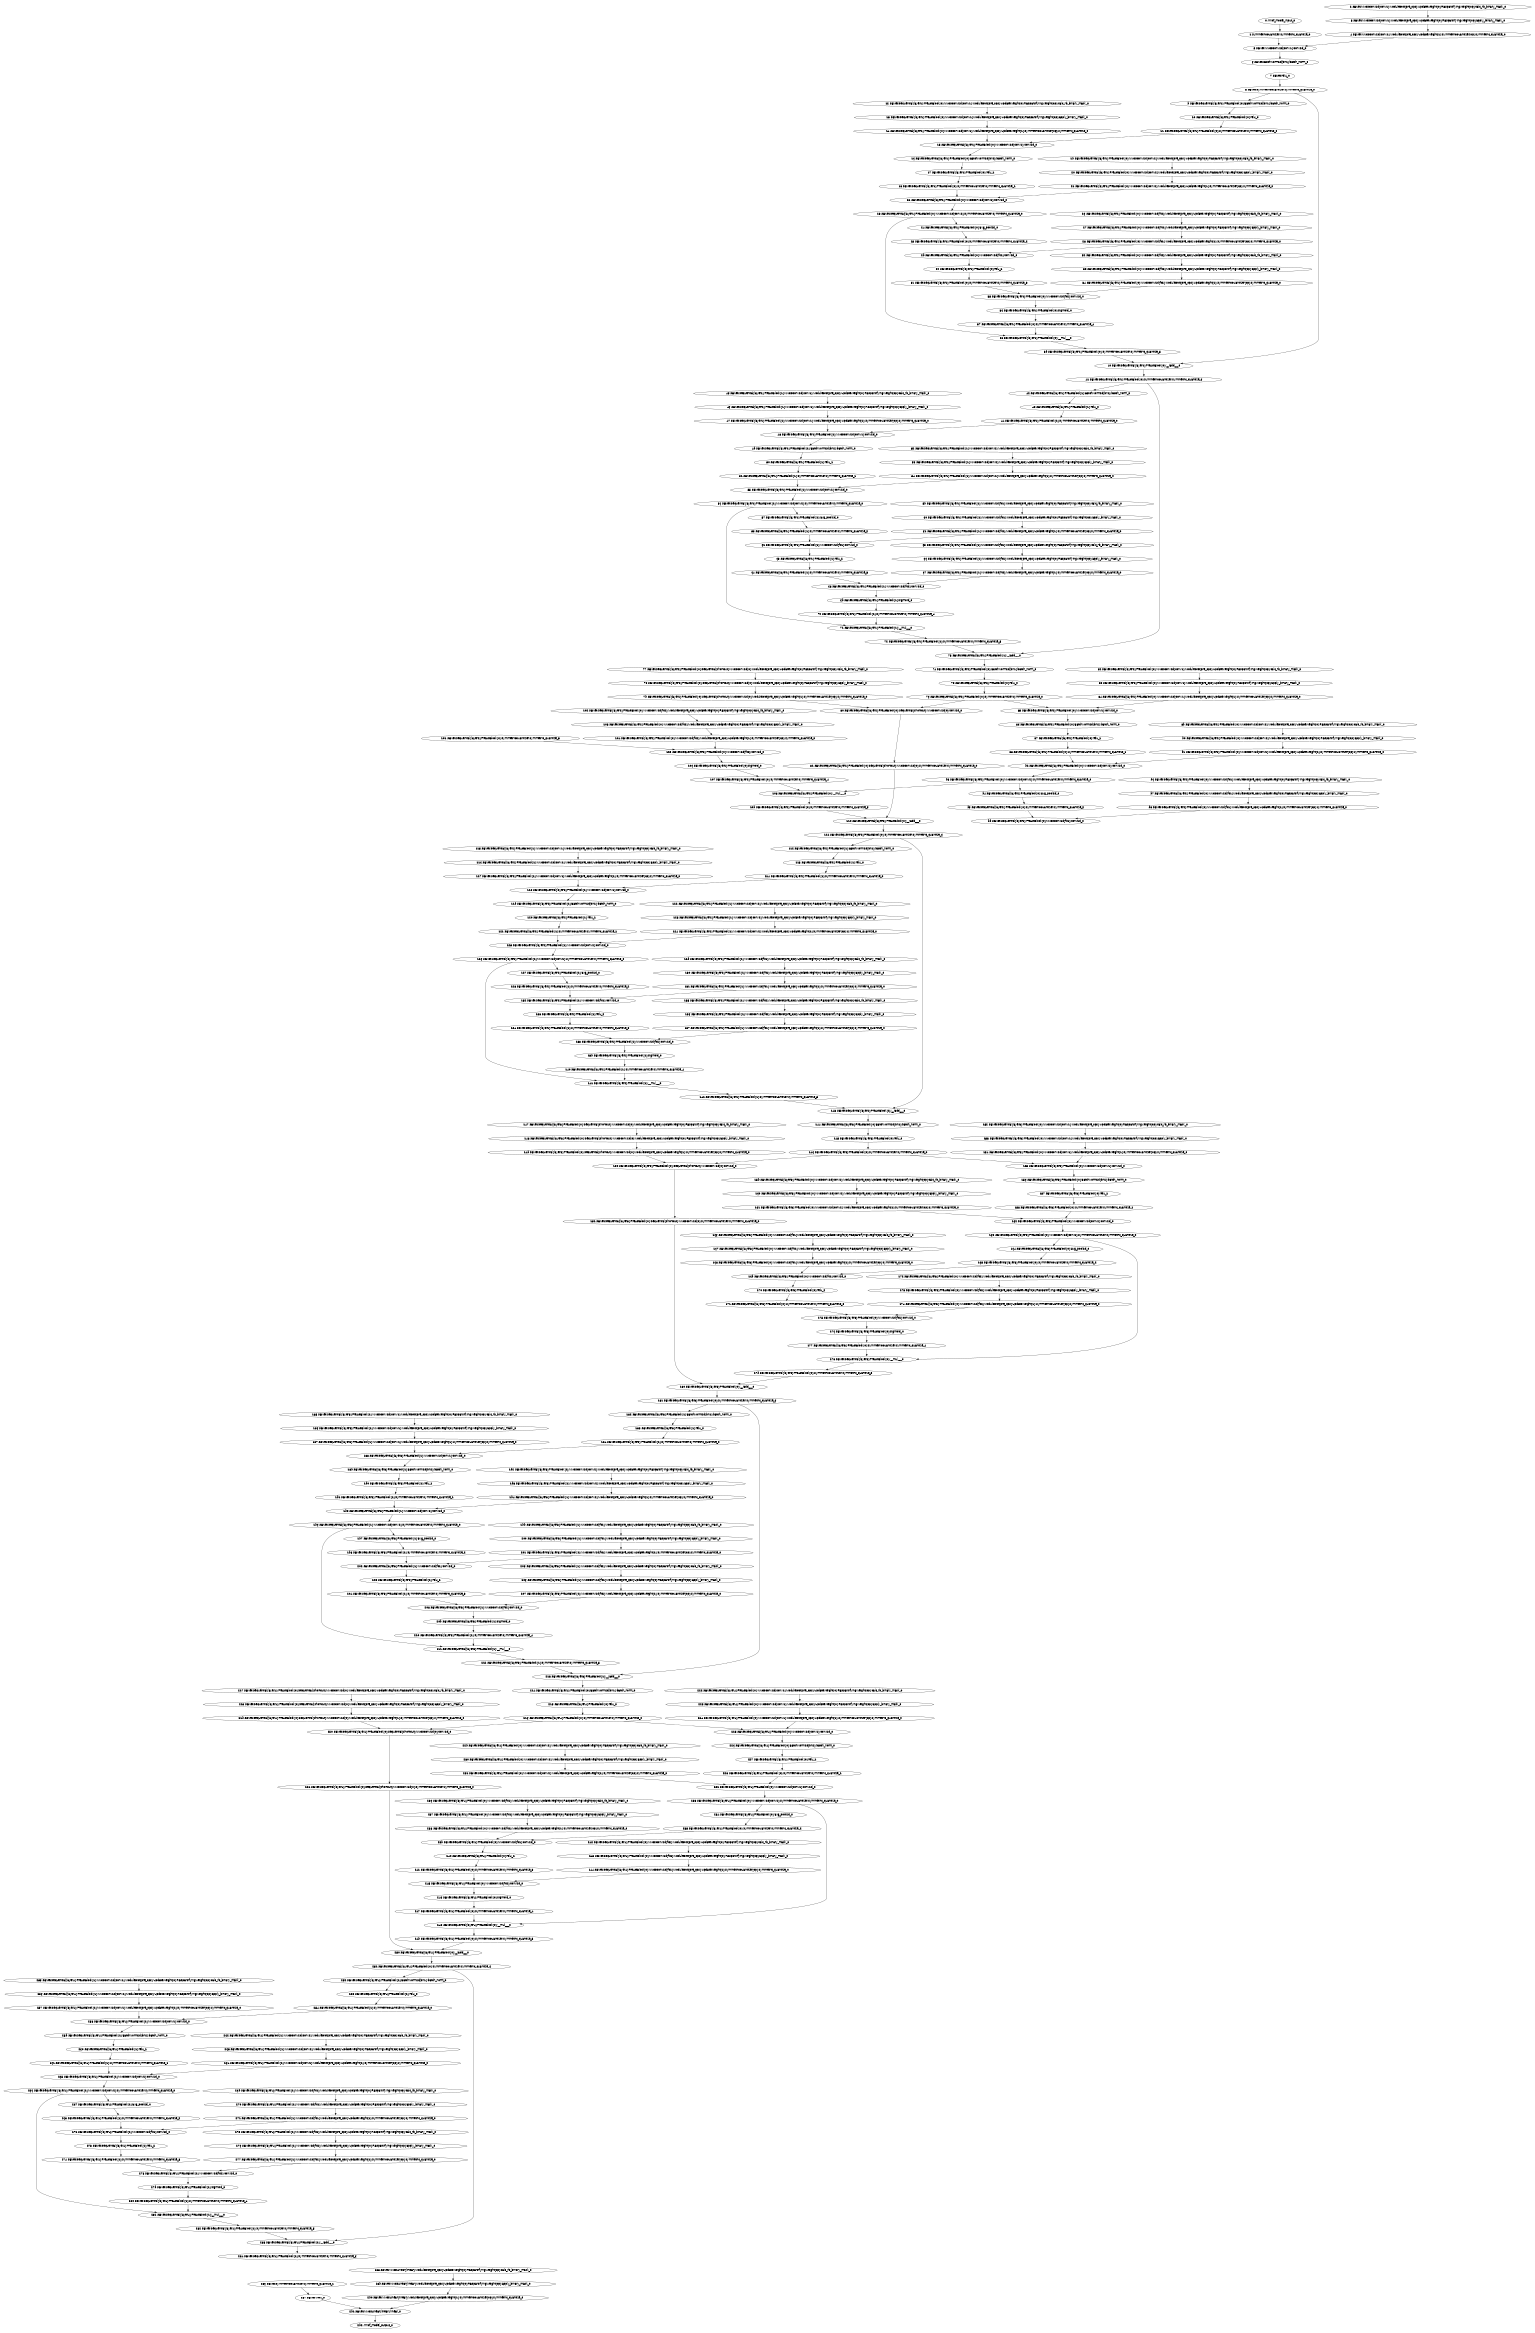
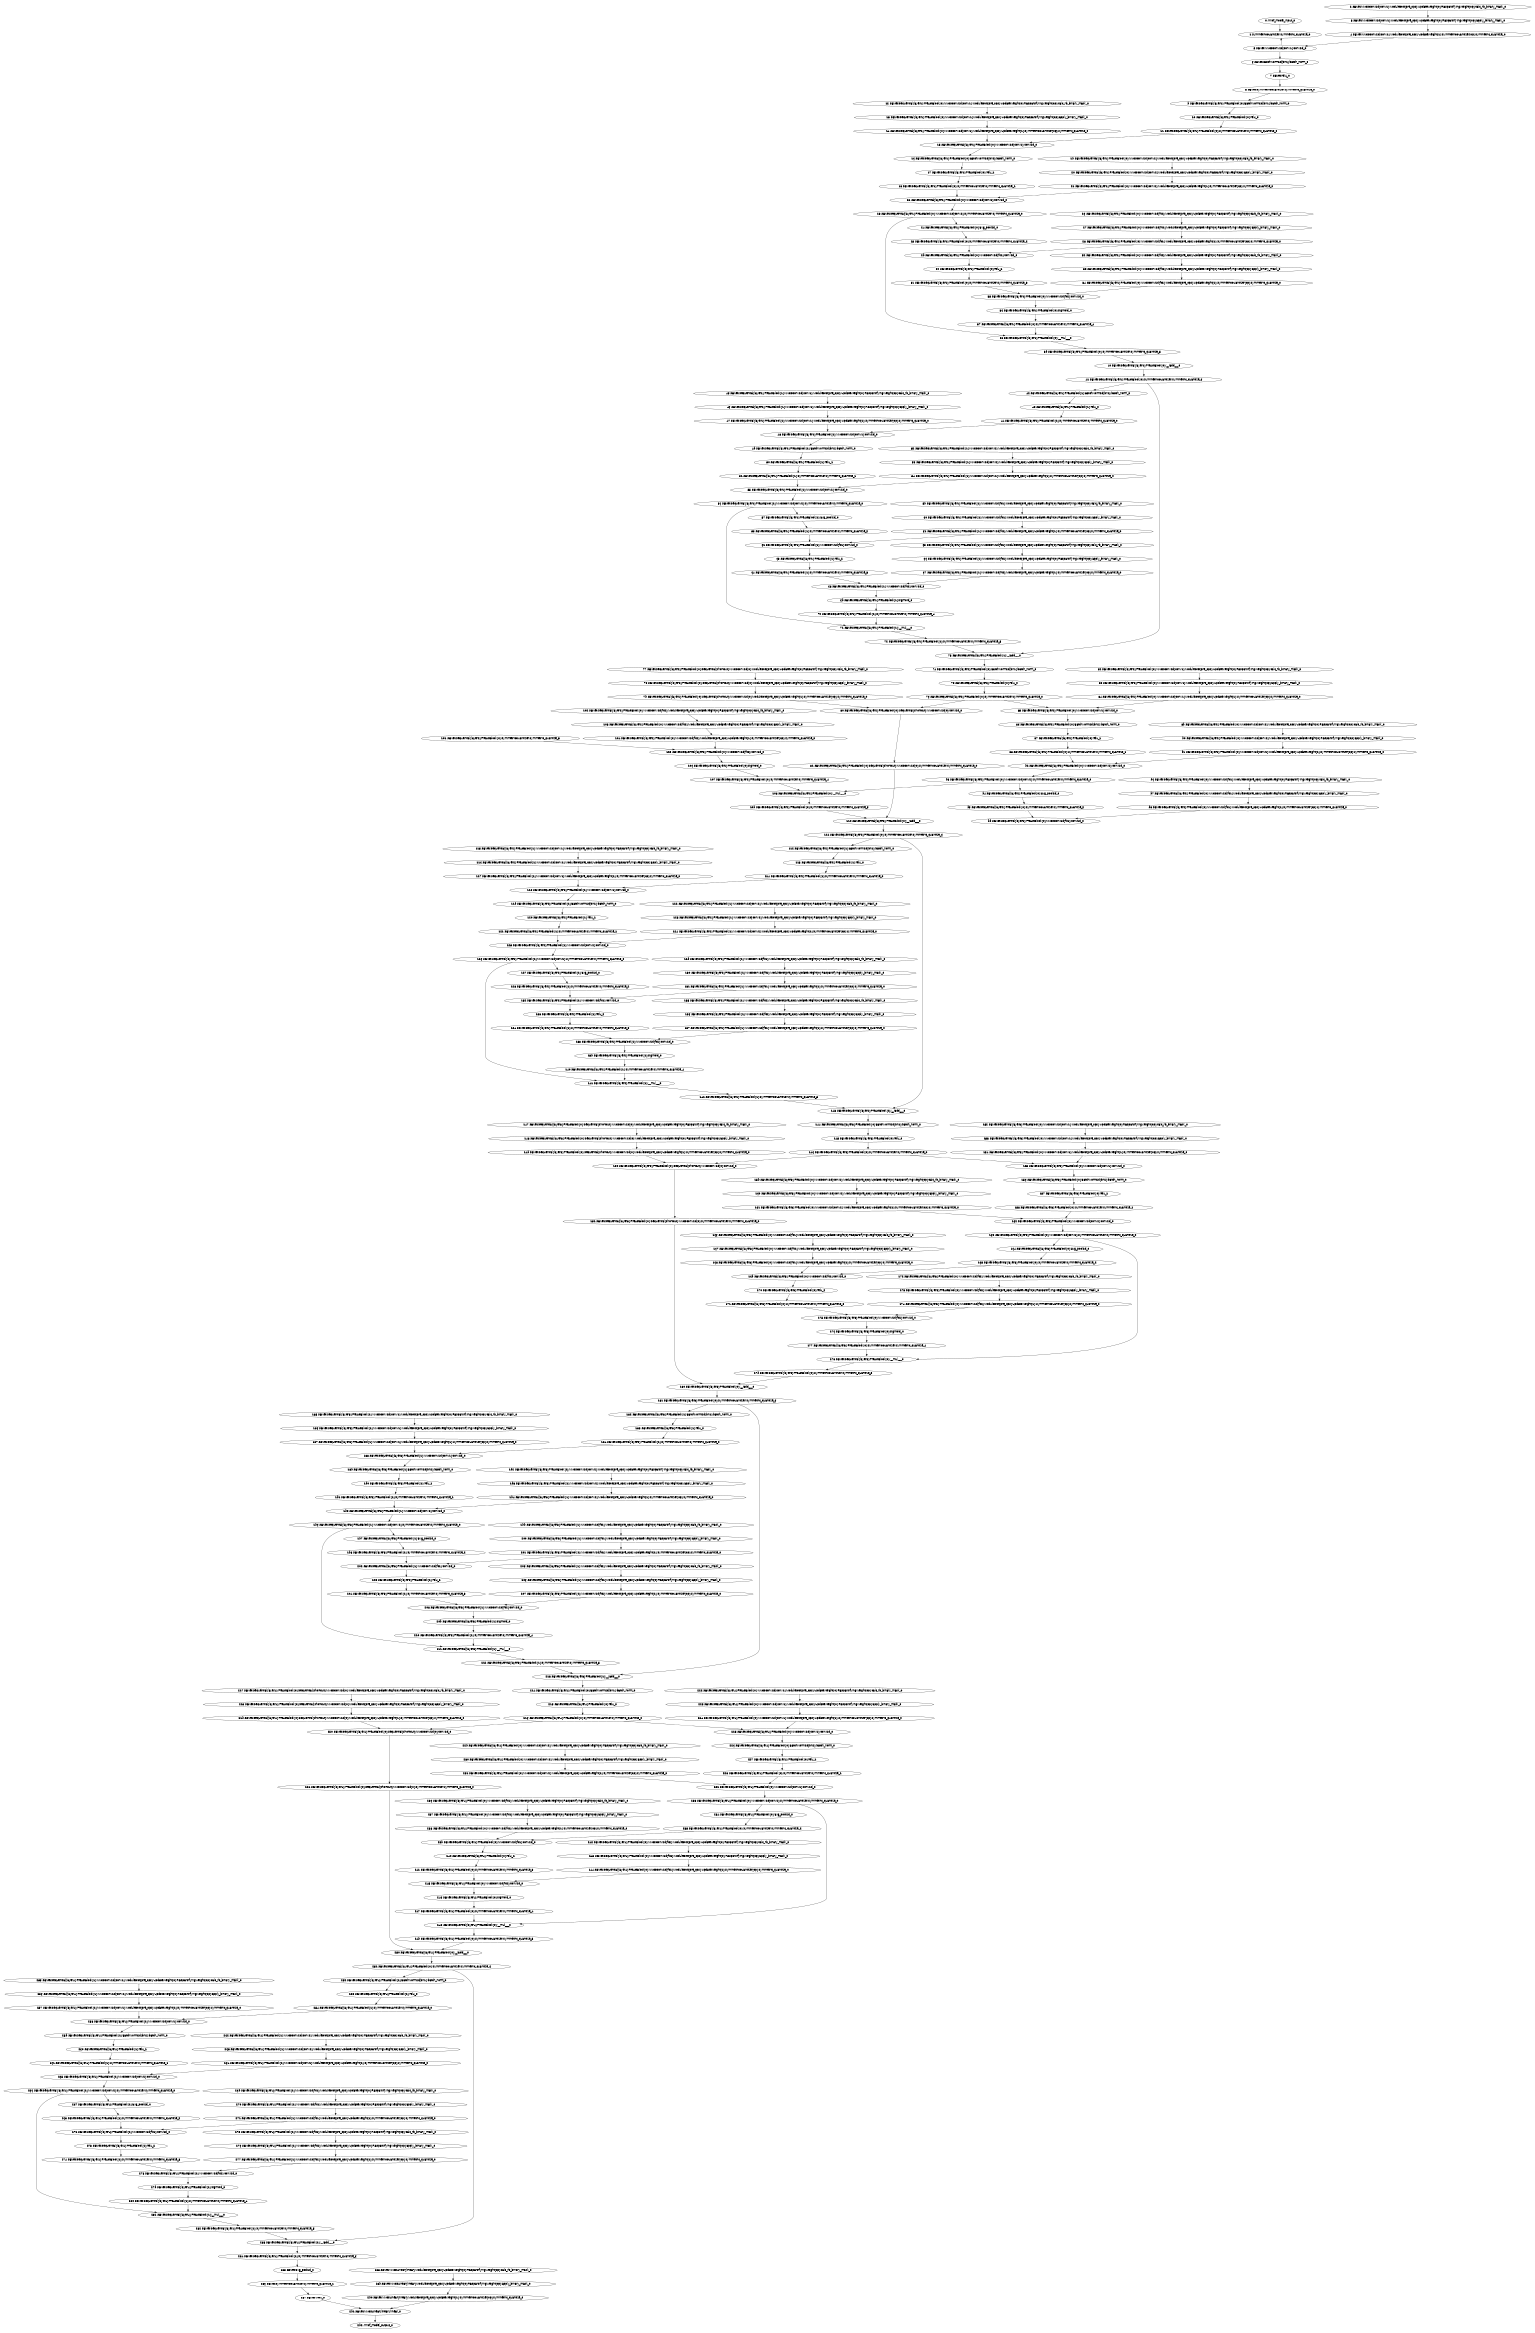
edge "1 SymmetricQuantizer/symmetric_quantize_0" -> "5 SENet/NNCFConv2d[conv1]/conv2d_0": reversed
edge "6 SENet/BatchNorm2d[bn1]/batch_norm_0" -> "7 SENet/relu_0": added
edge "8 SENet/SymmetricQuantizer/symmetric_quantize_0" -> "40 SENet/Sequential[layer1]/PreActBlock[0]/__iadd___0": removed
node "285 SENet/avg_pool2d_0": added
